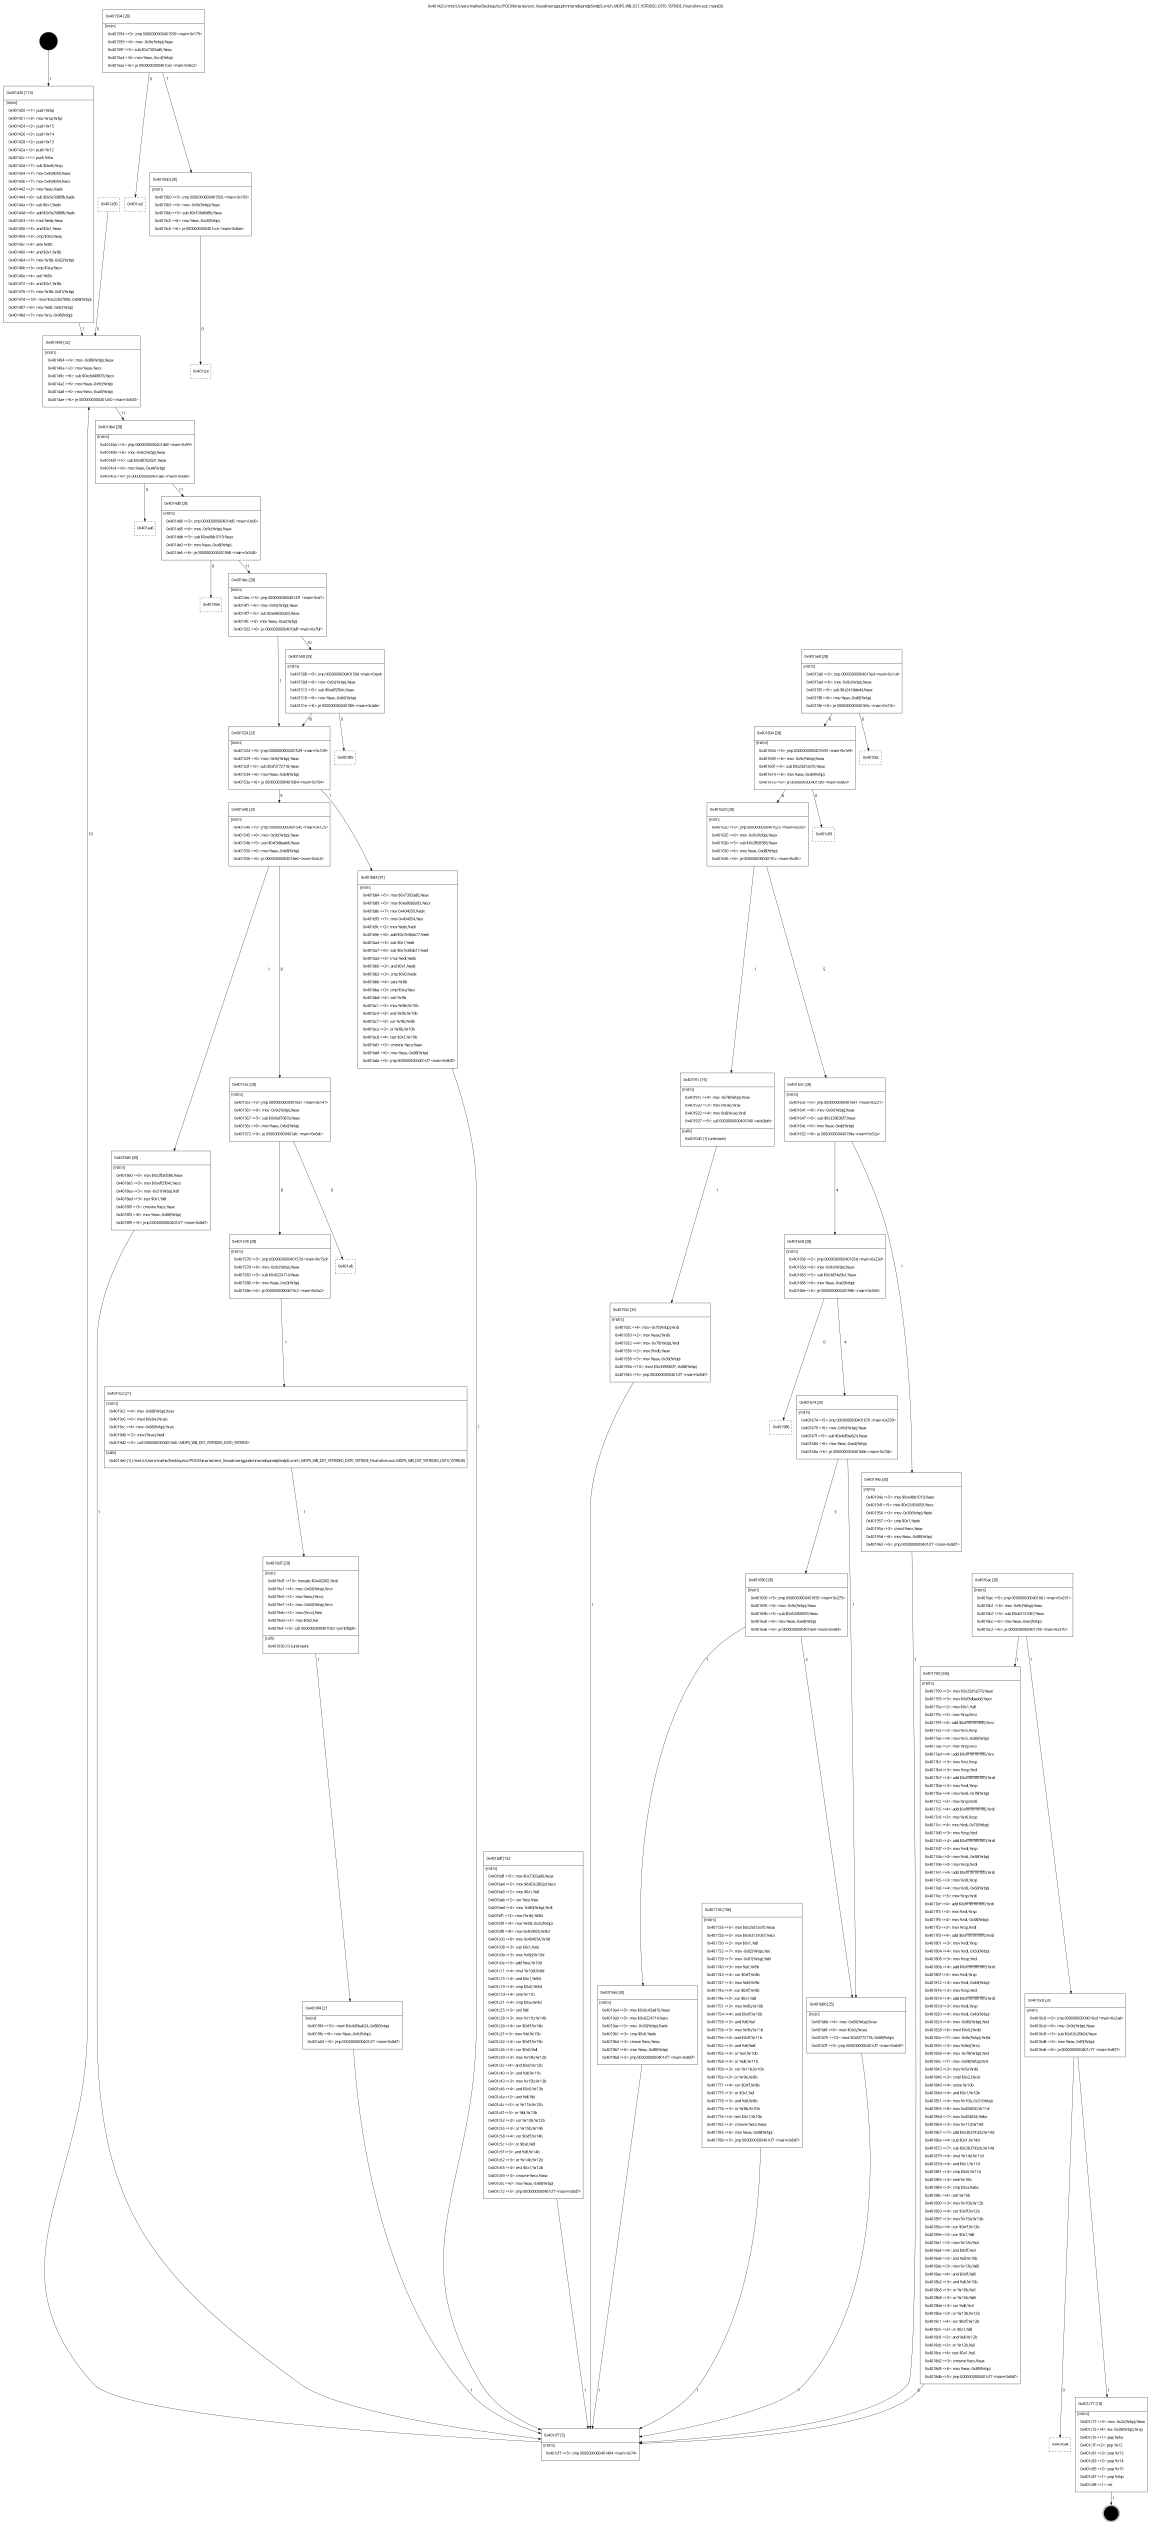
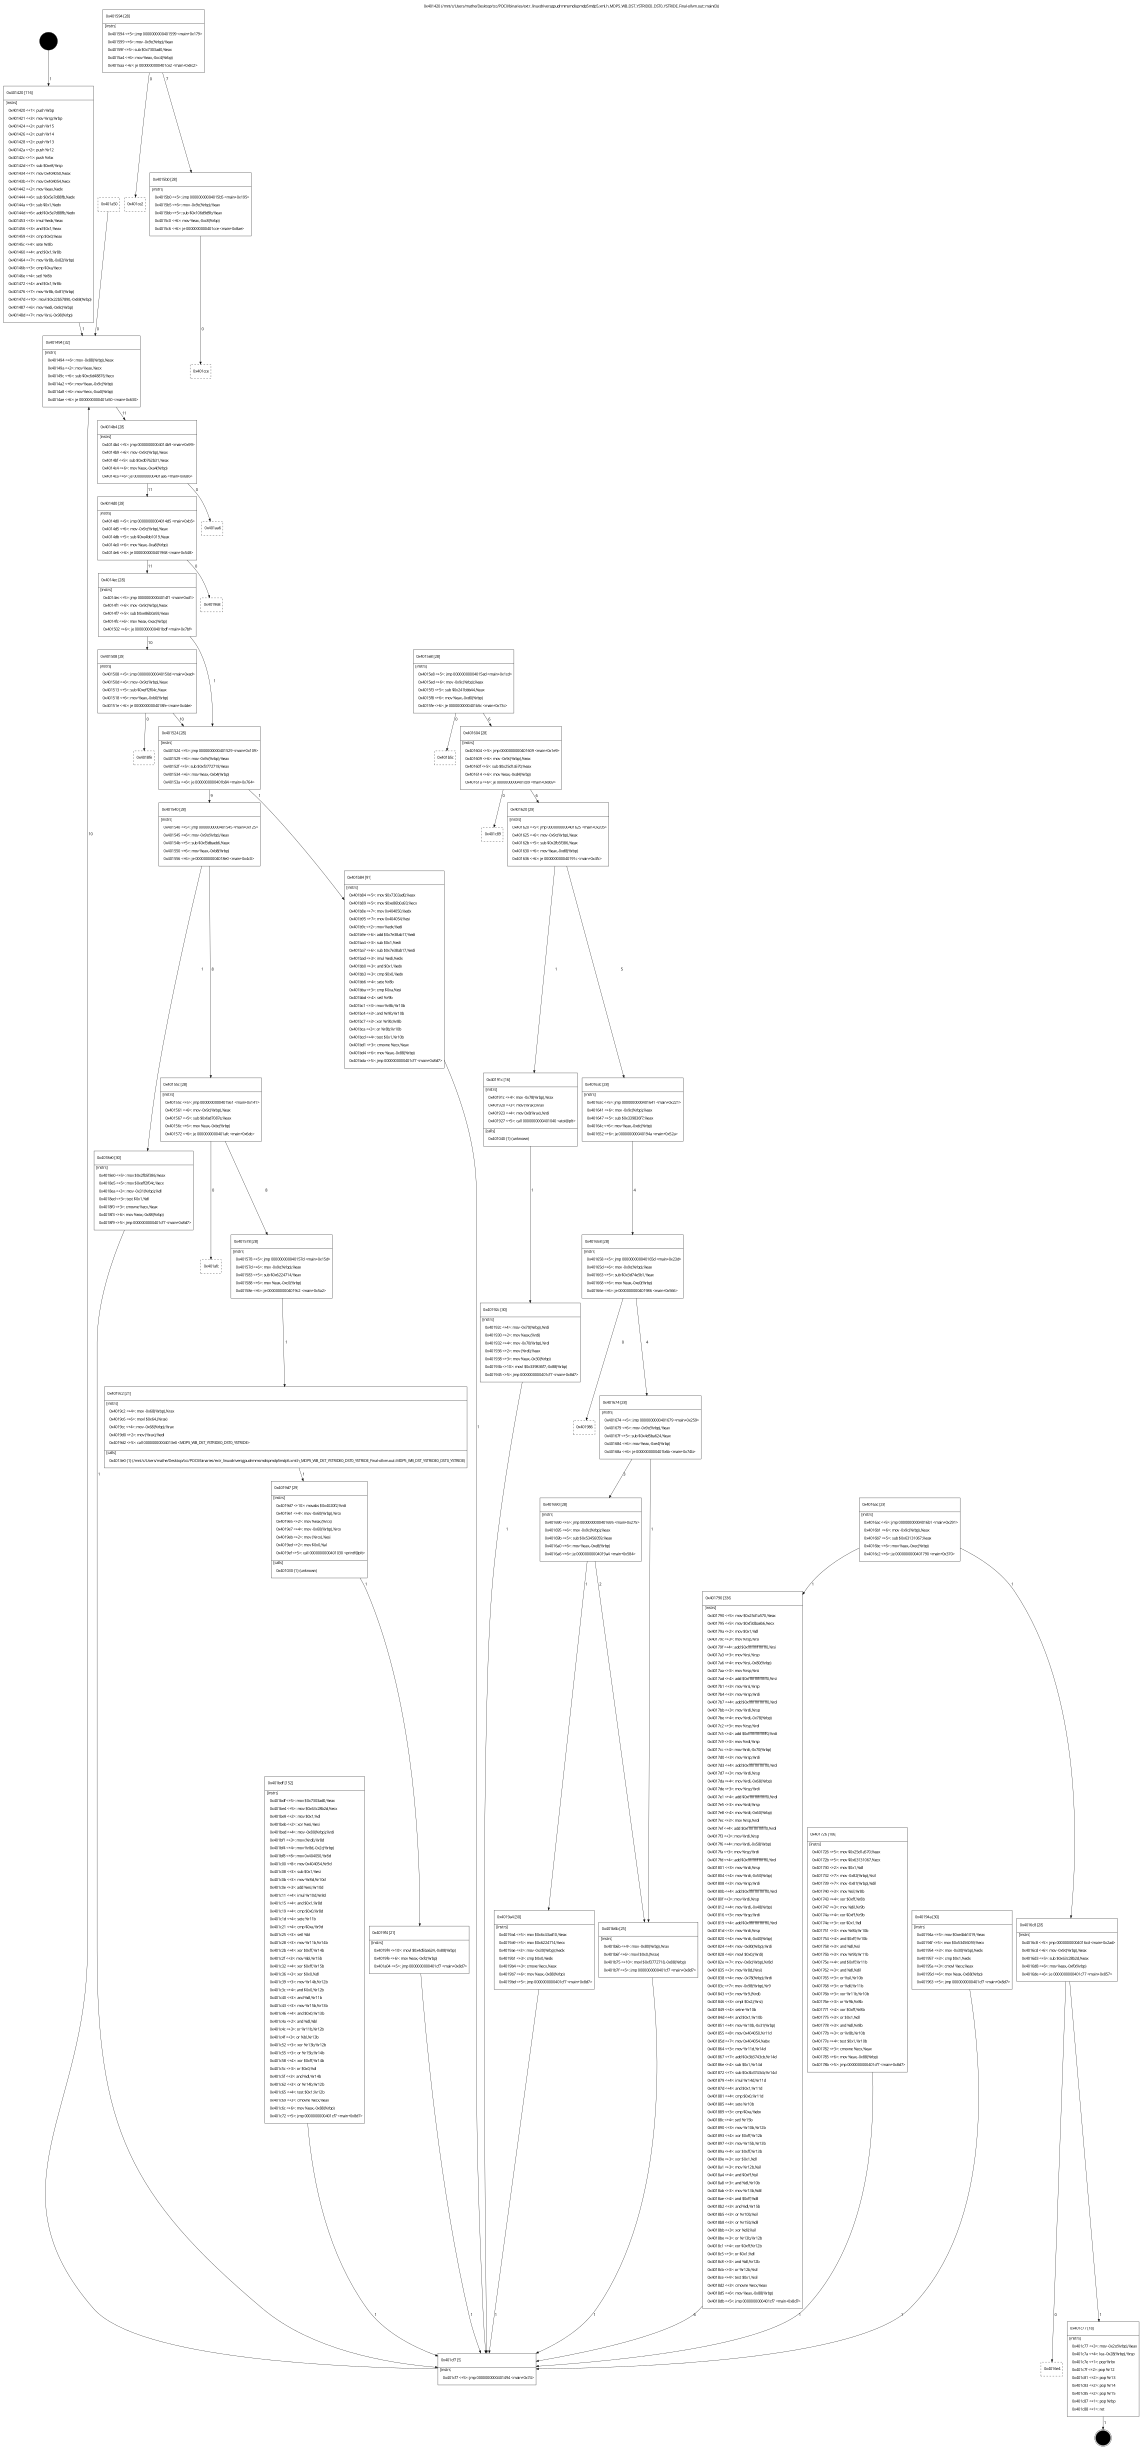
edge "0x40163c [28]" -> "0x40194a [30]": removed, label "1"
